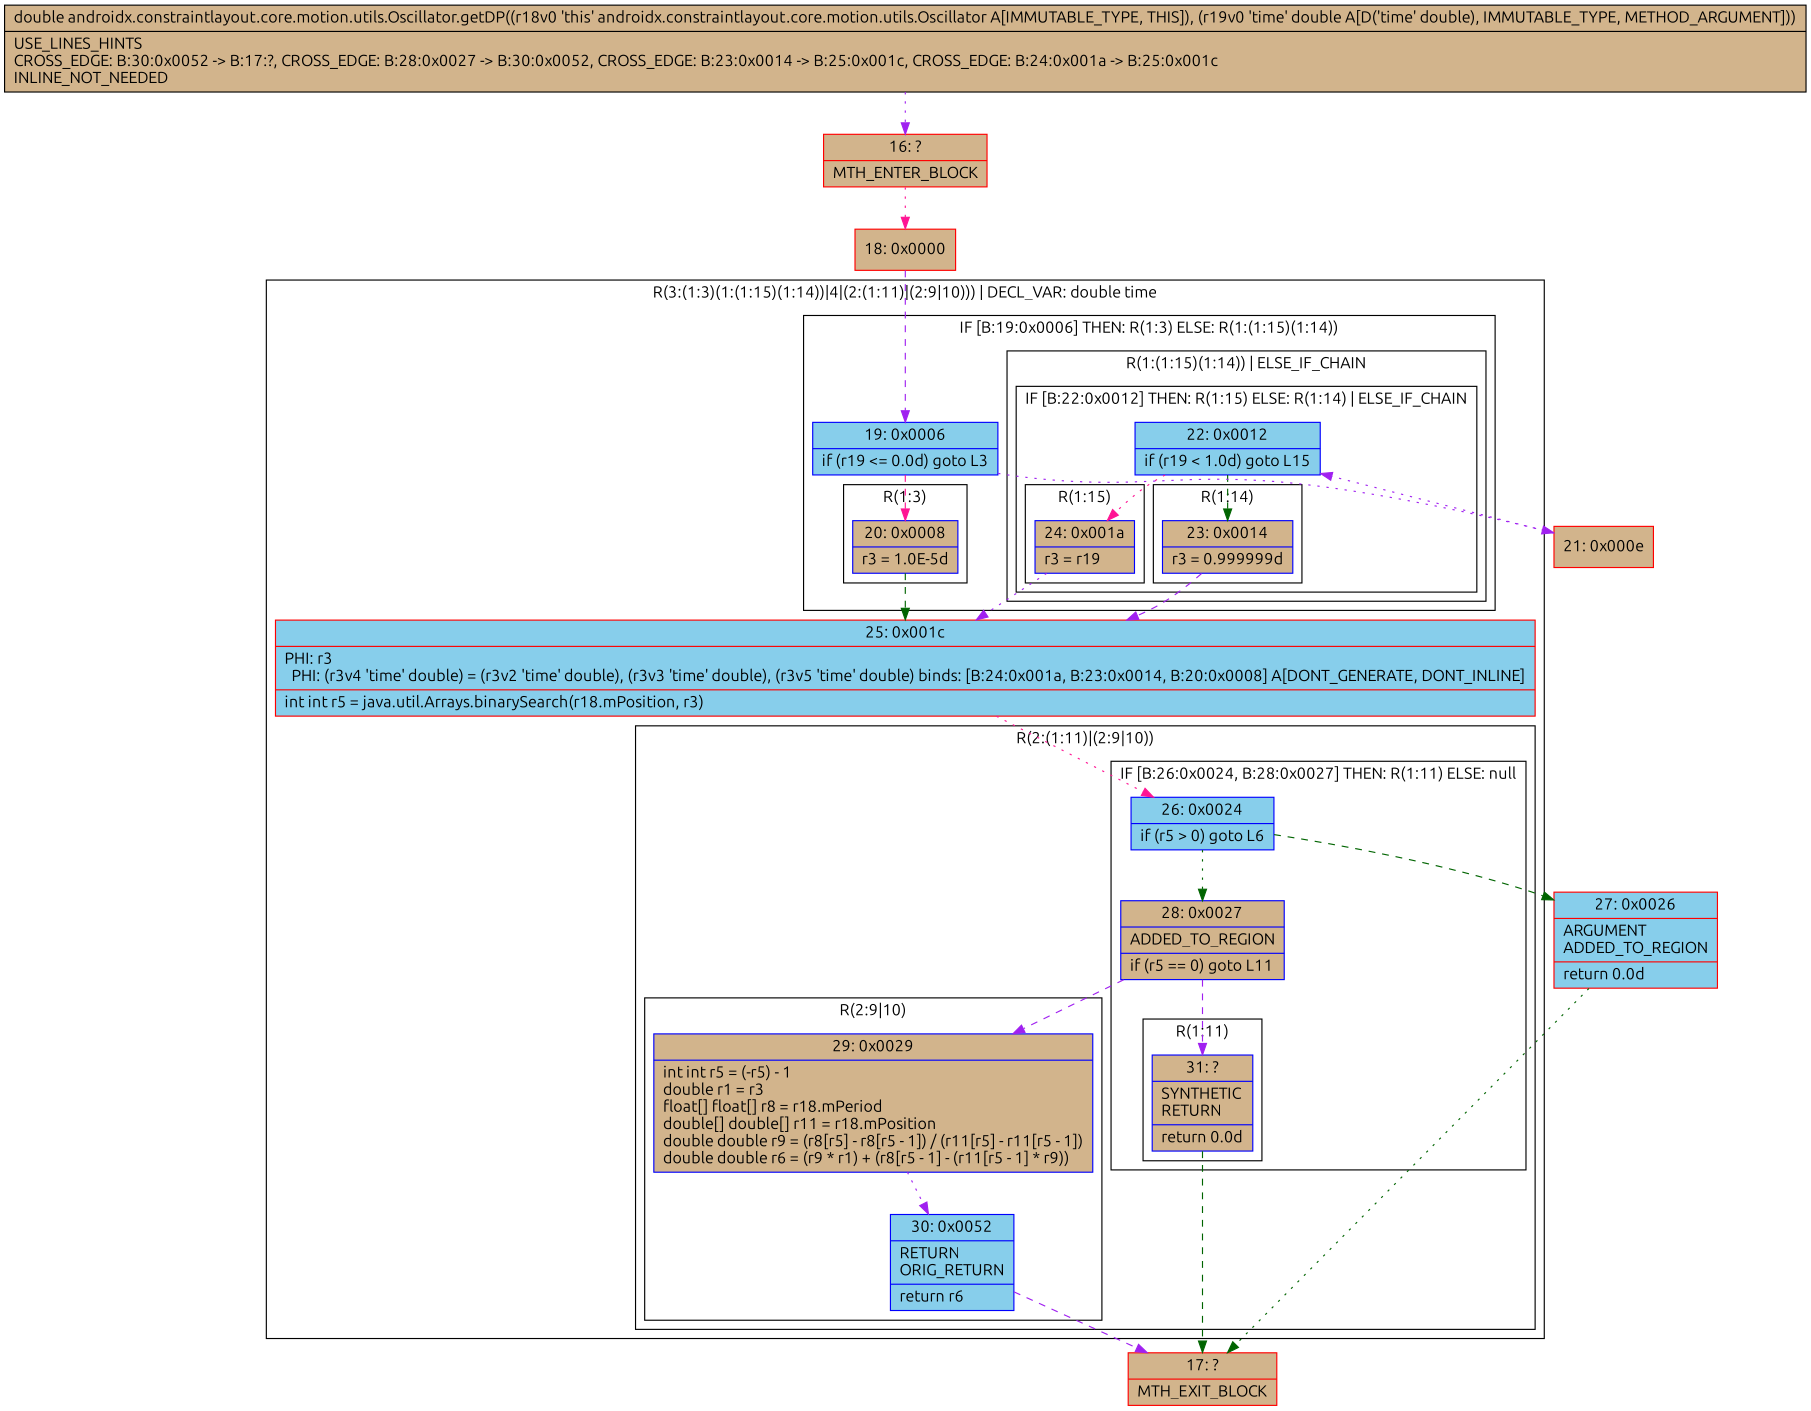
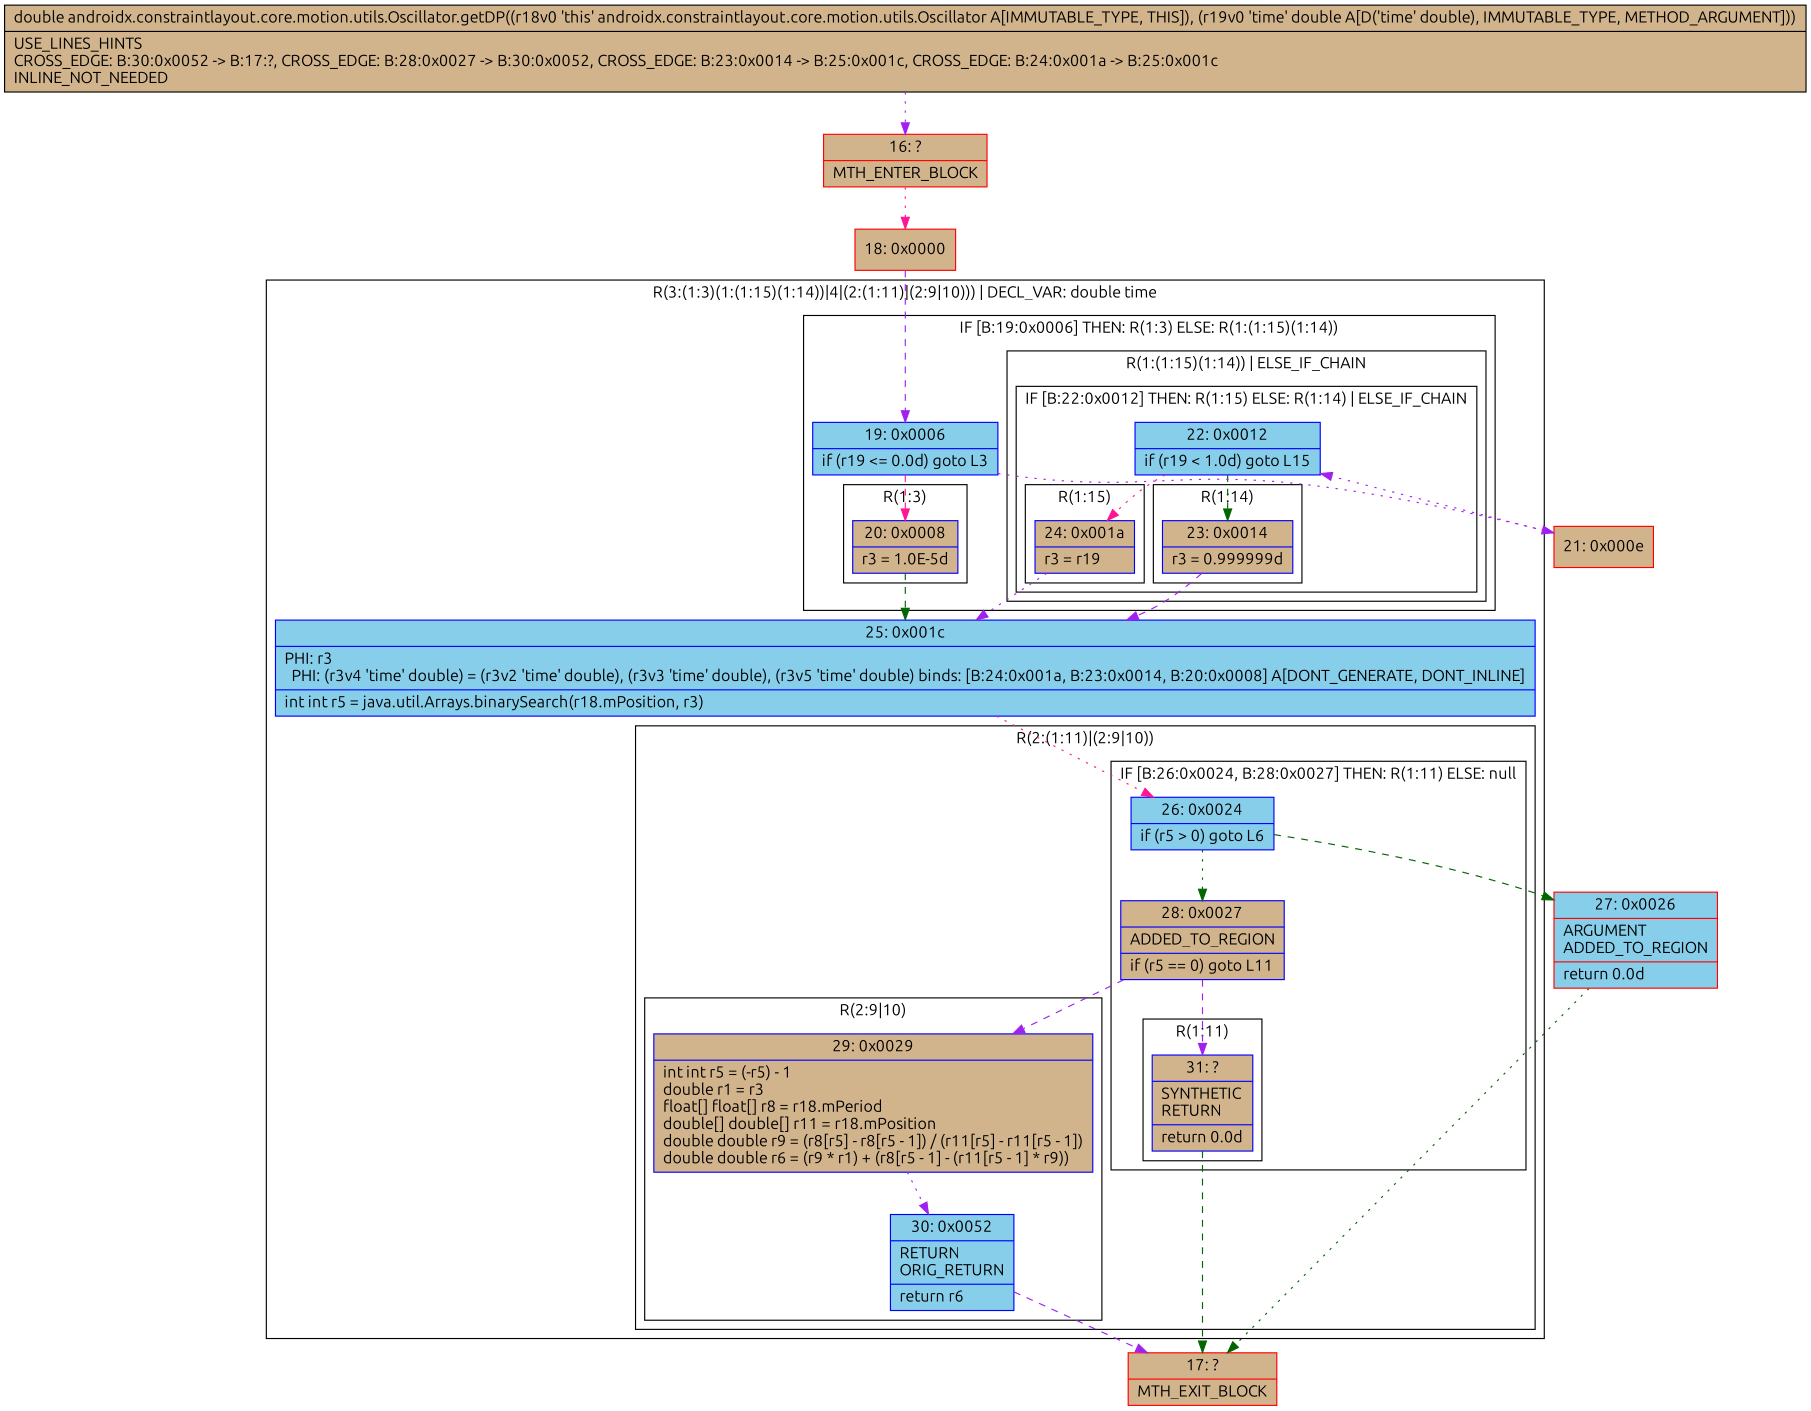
node "25: 0x001c": color red -> blue
